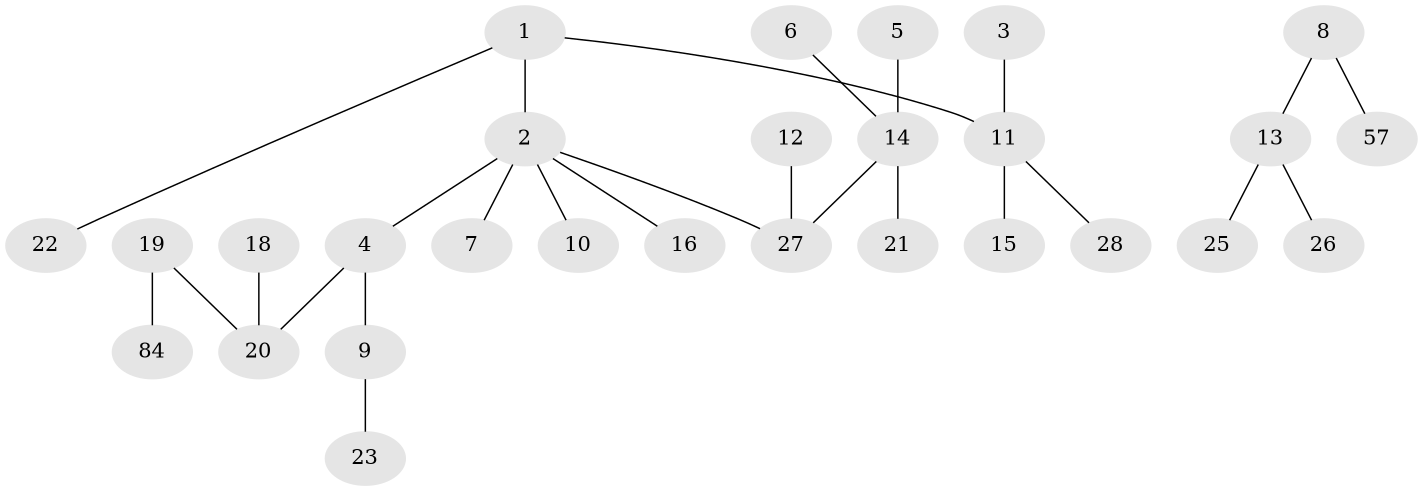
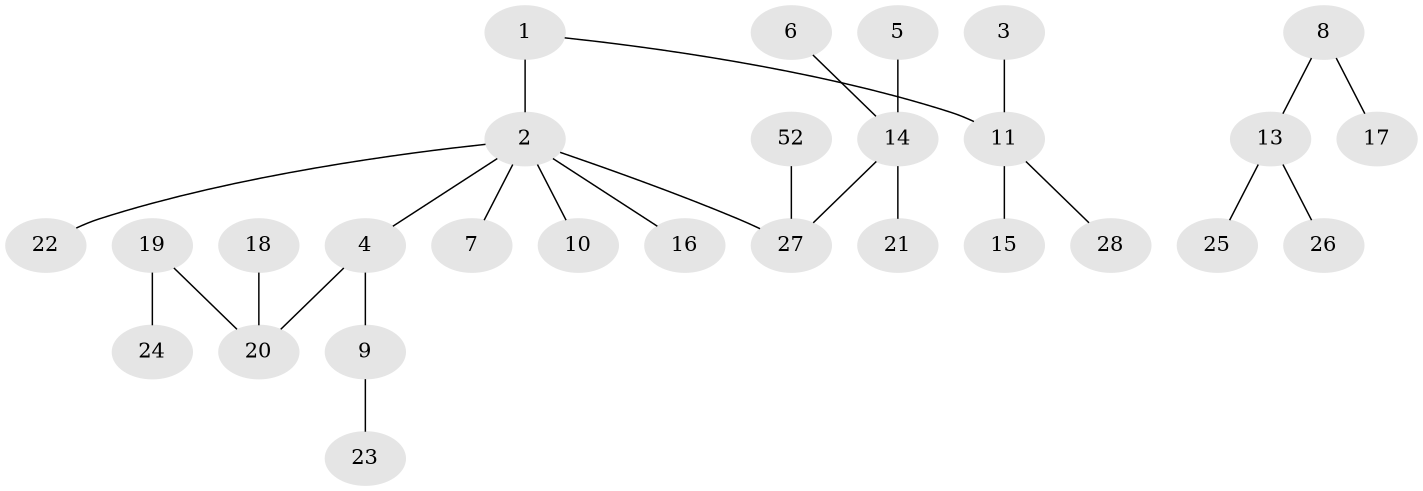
edge "1" -- "22": now "2" -- "22"
node "12": label "12" -> "52"
node "57": label "57" -> "17"
node "84": label "84" -> "24"
